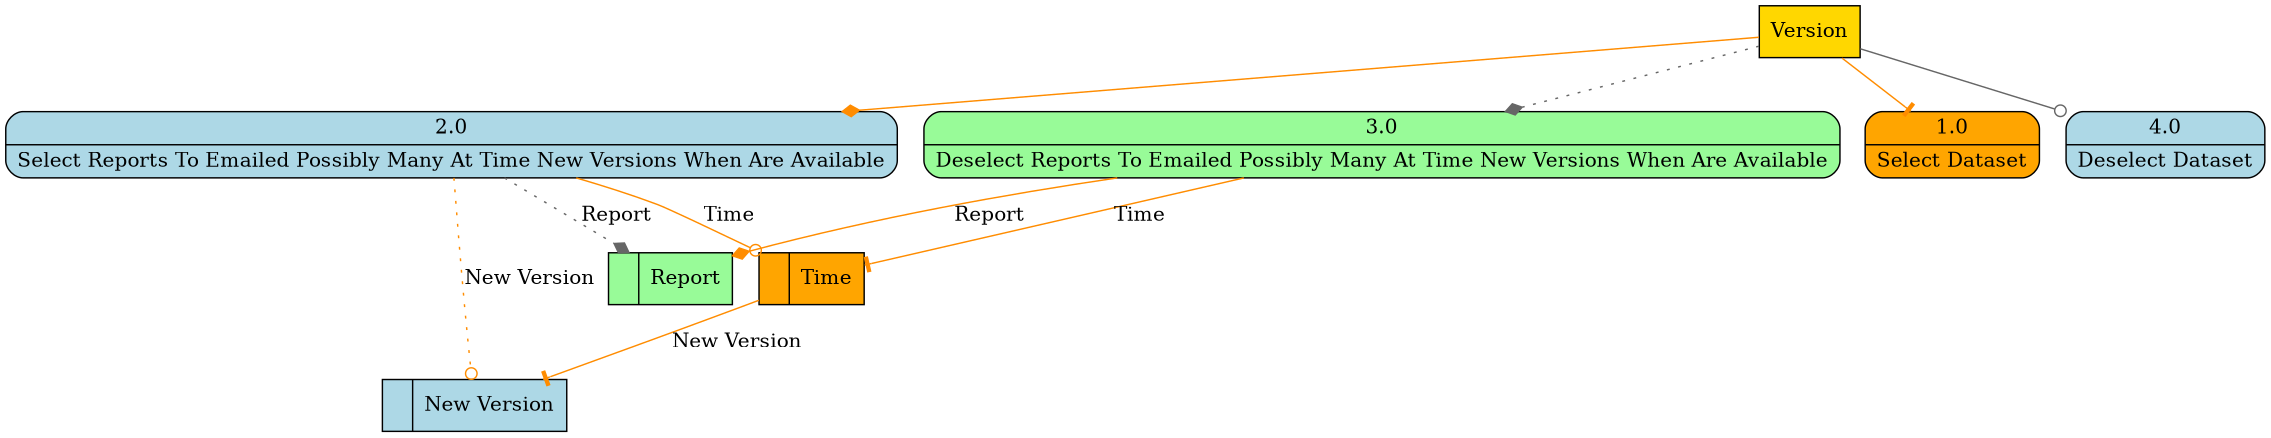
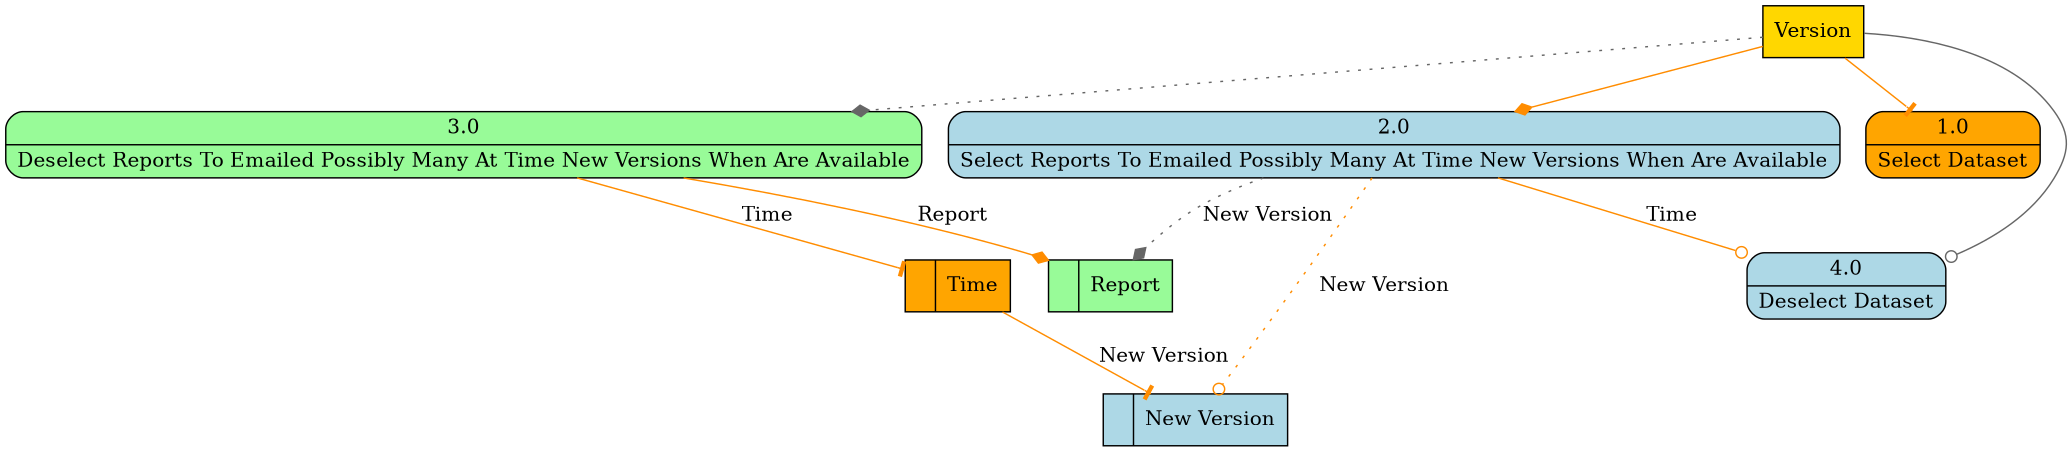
edge "2.0" -> "Time": now "2.0" -> "4.0"
edge "2.0" -> "Report": label "Report" -> "New Version"
